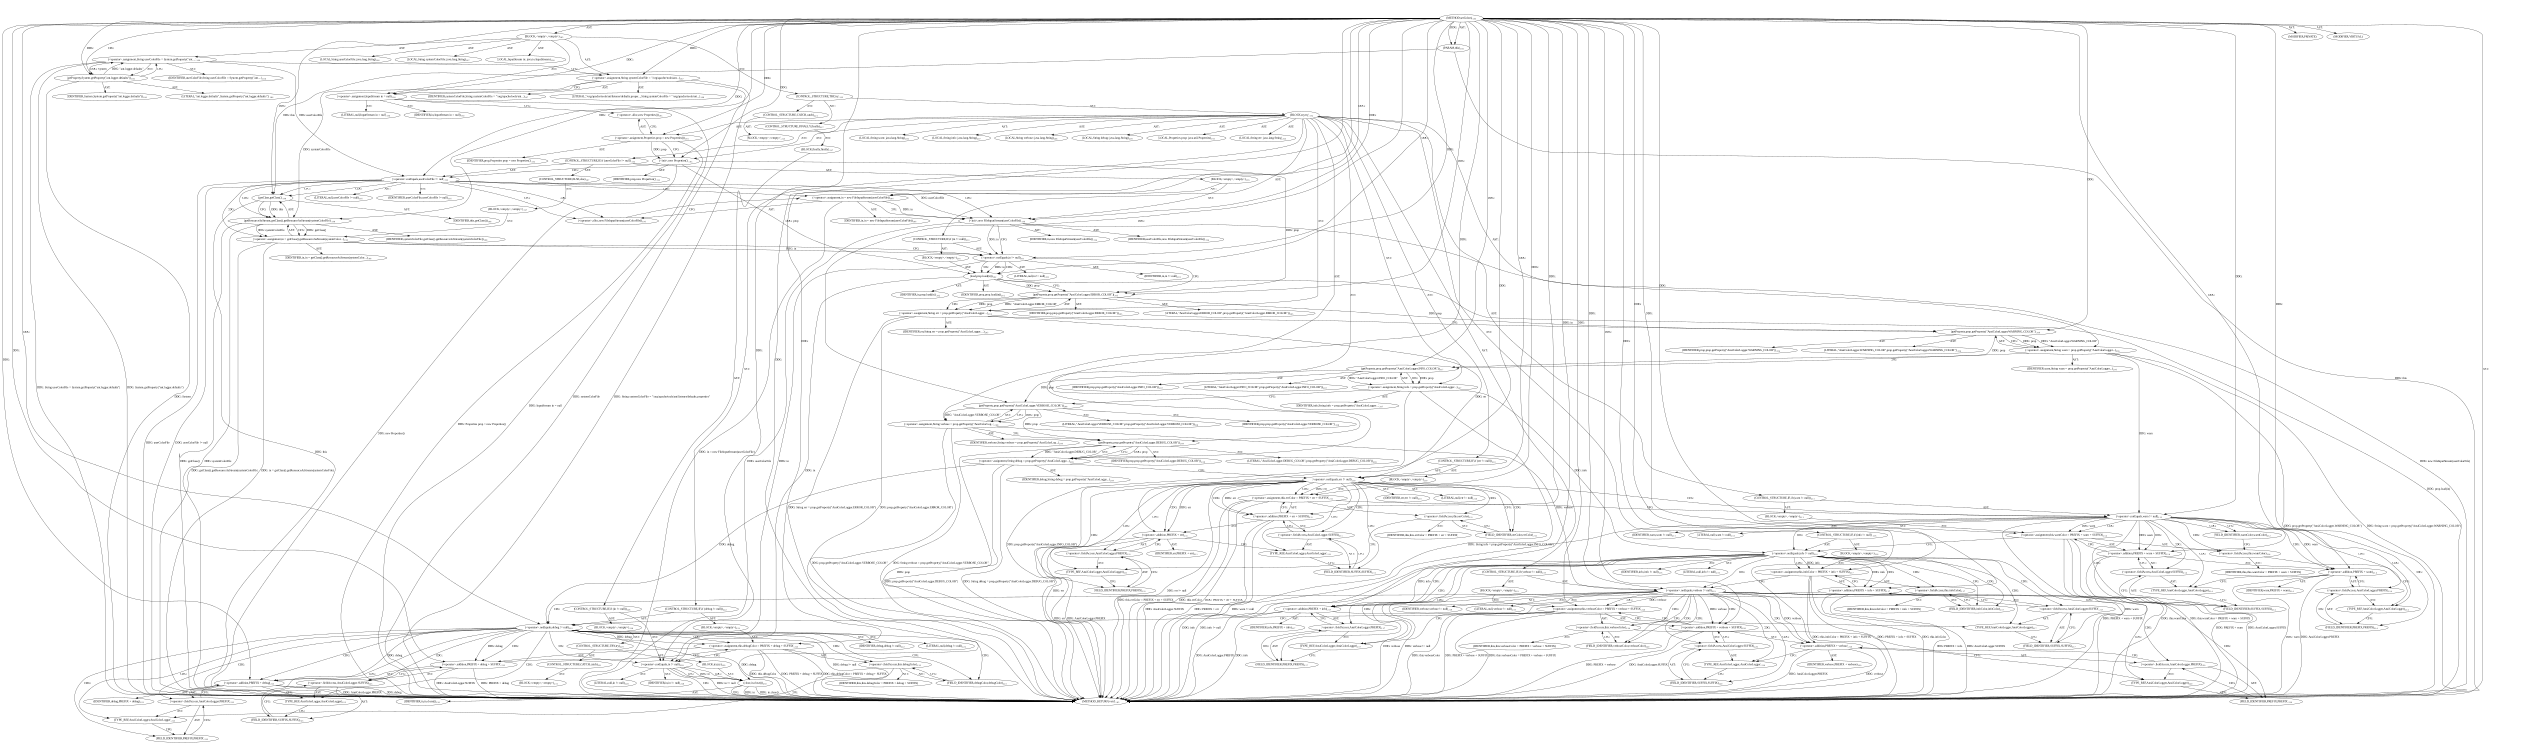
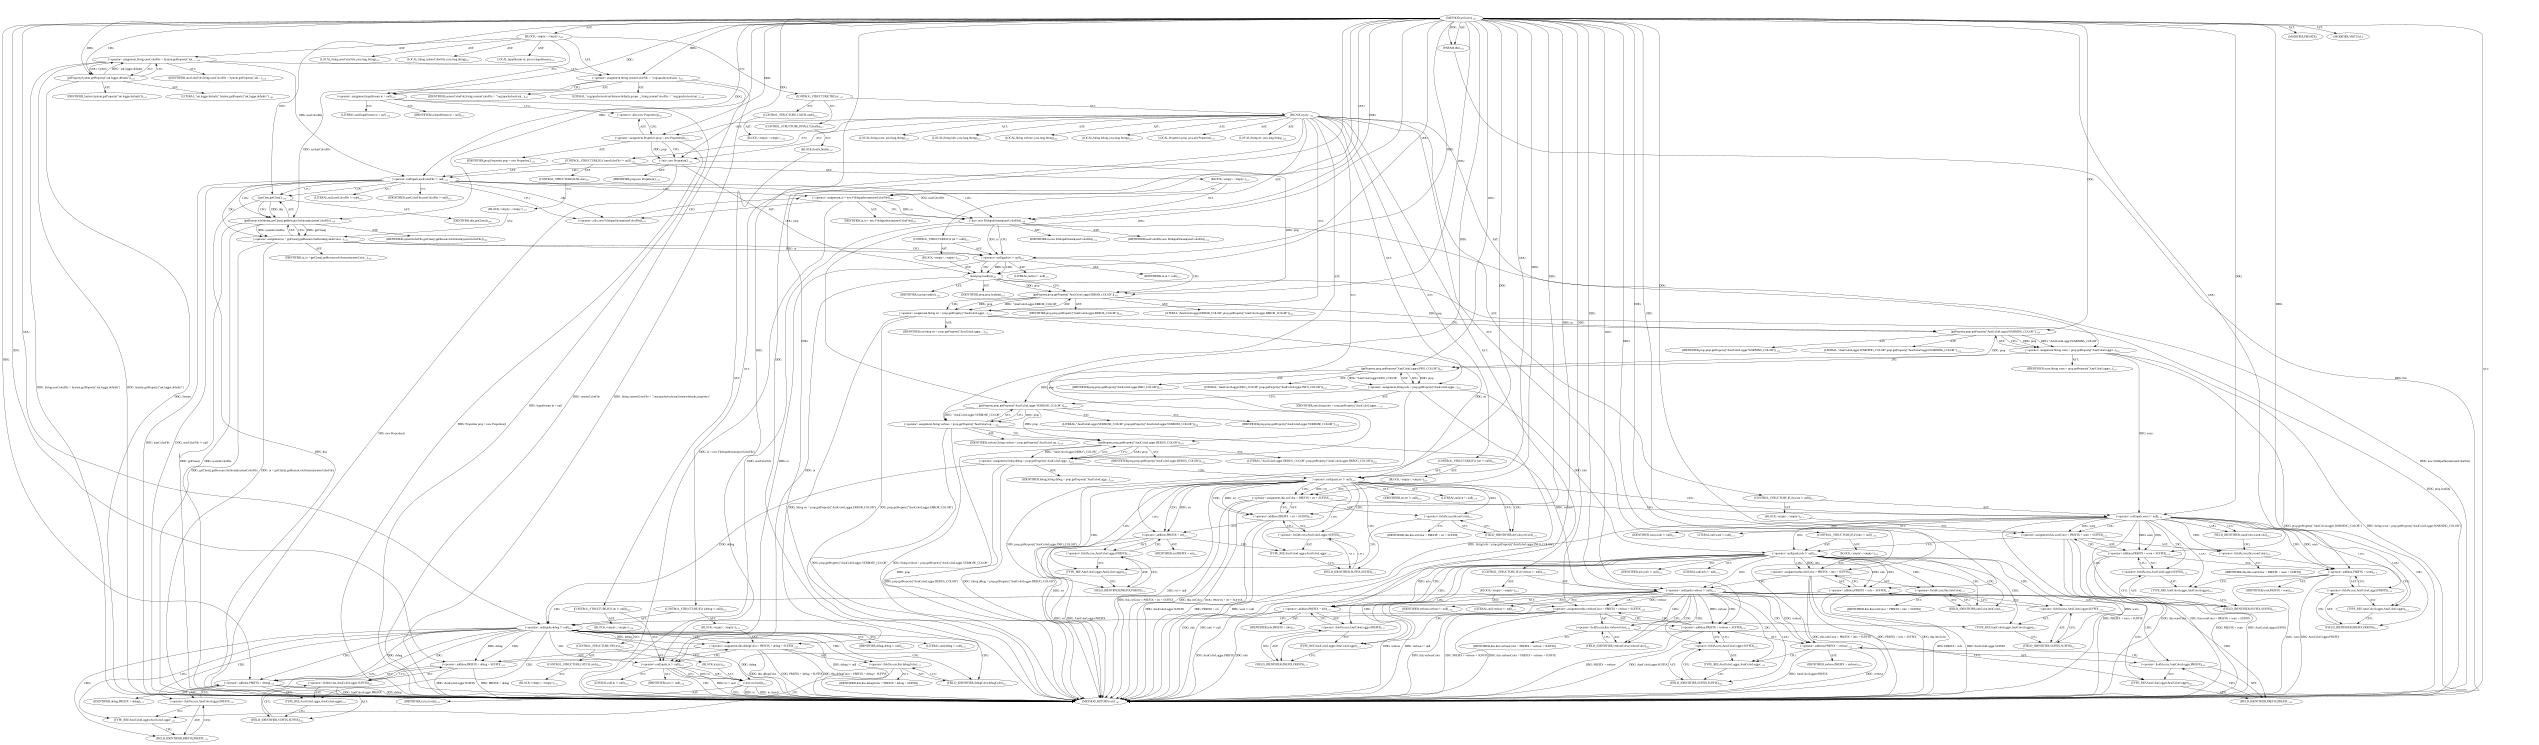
edge "(PARAM,this)" -> "(getClass,getClass())": removed, label "DDG: this"
